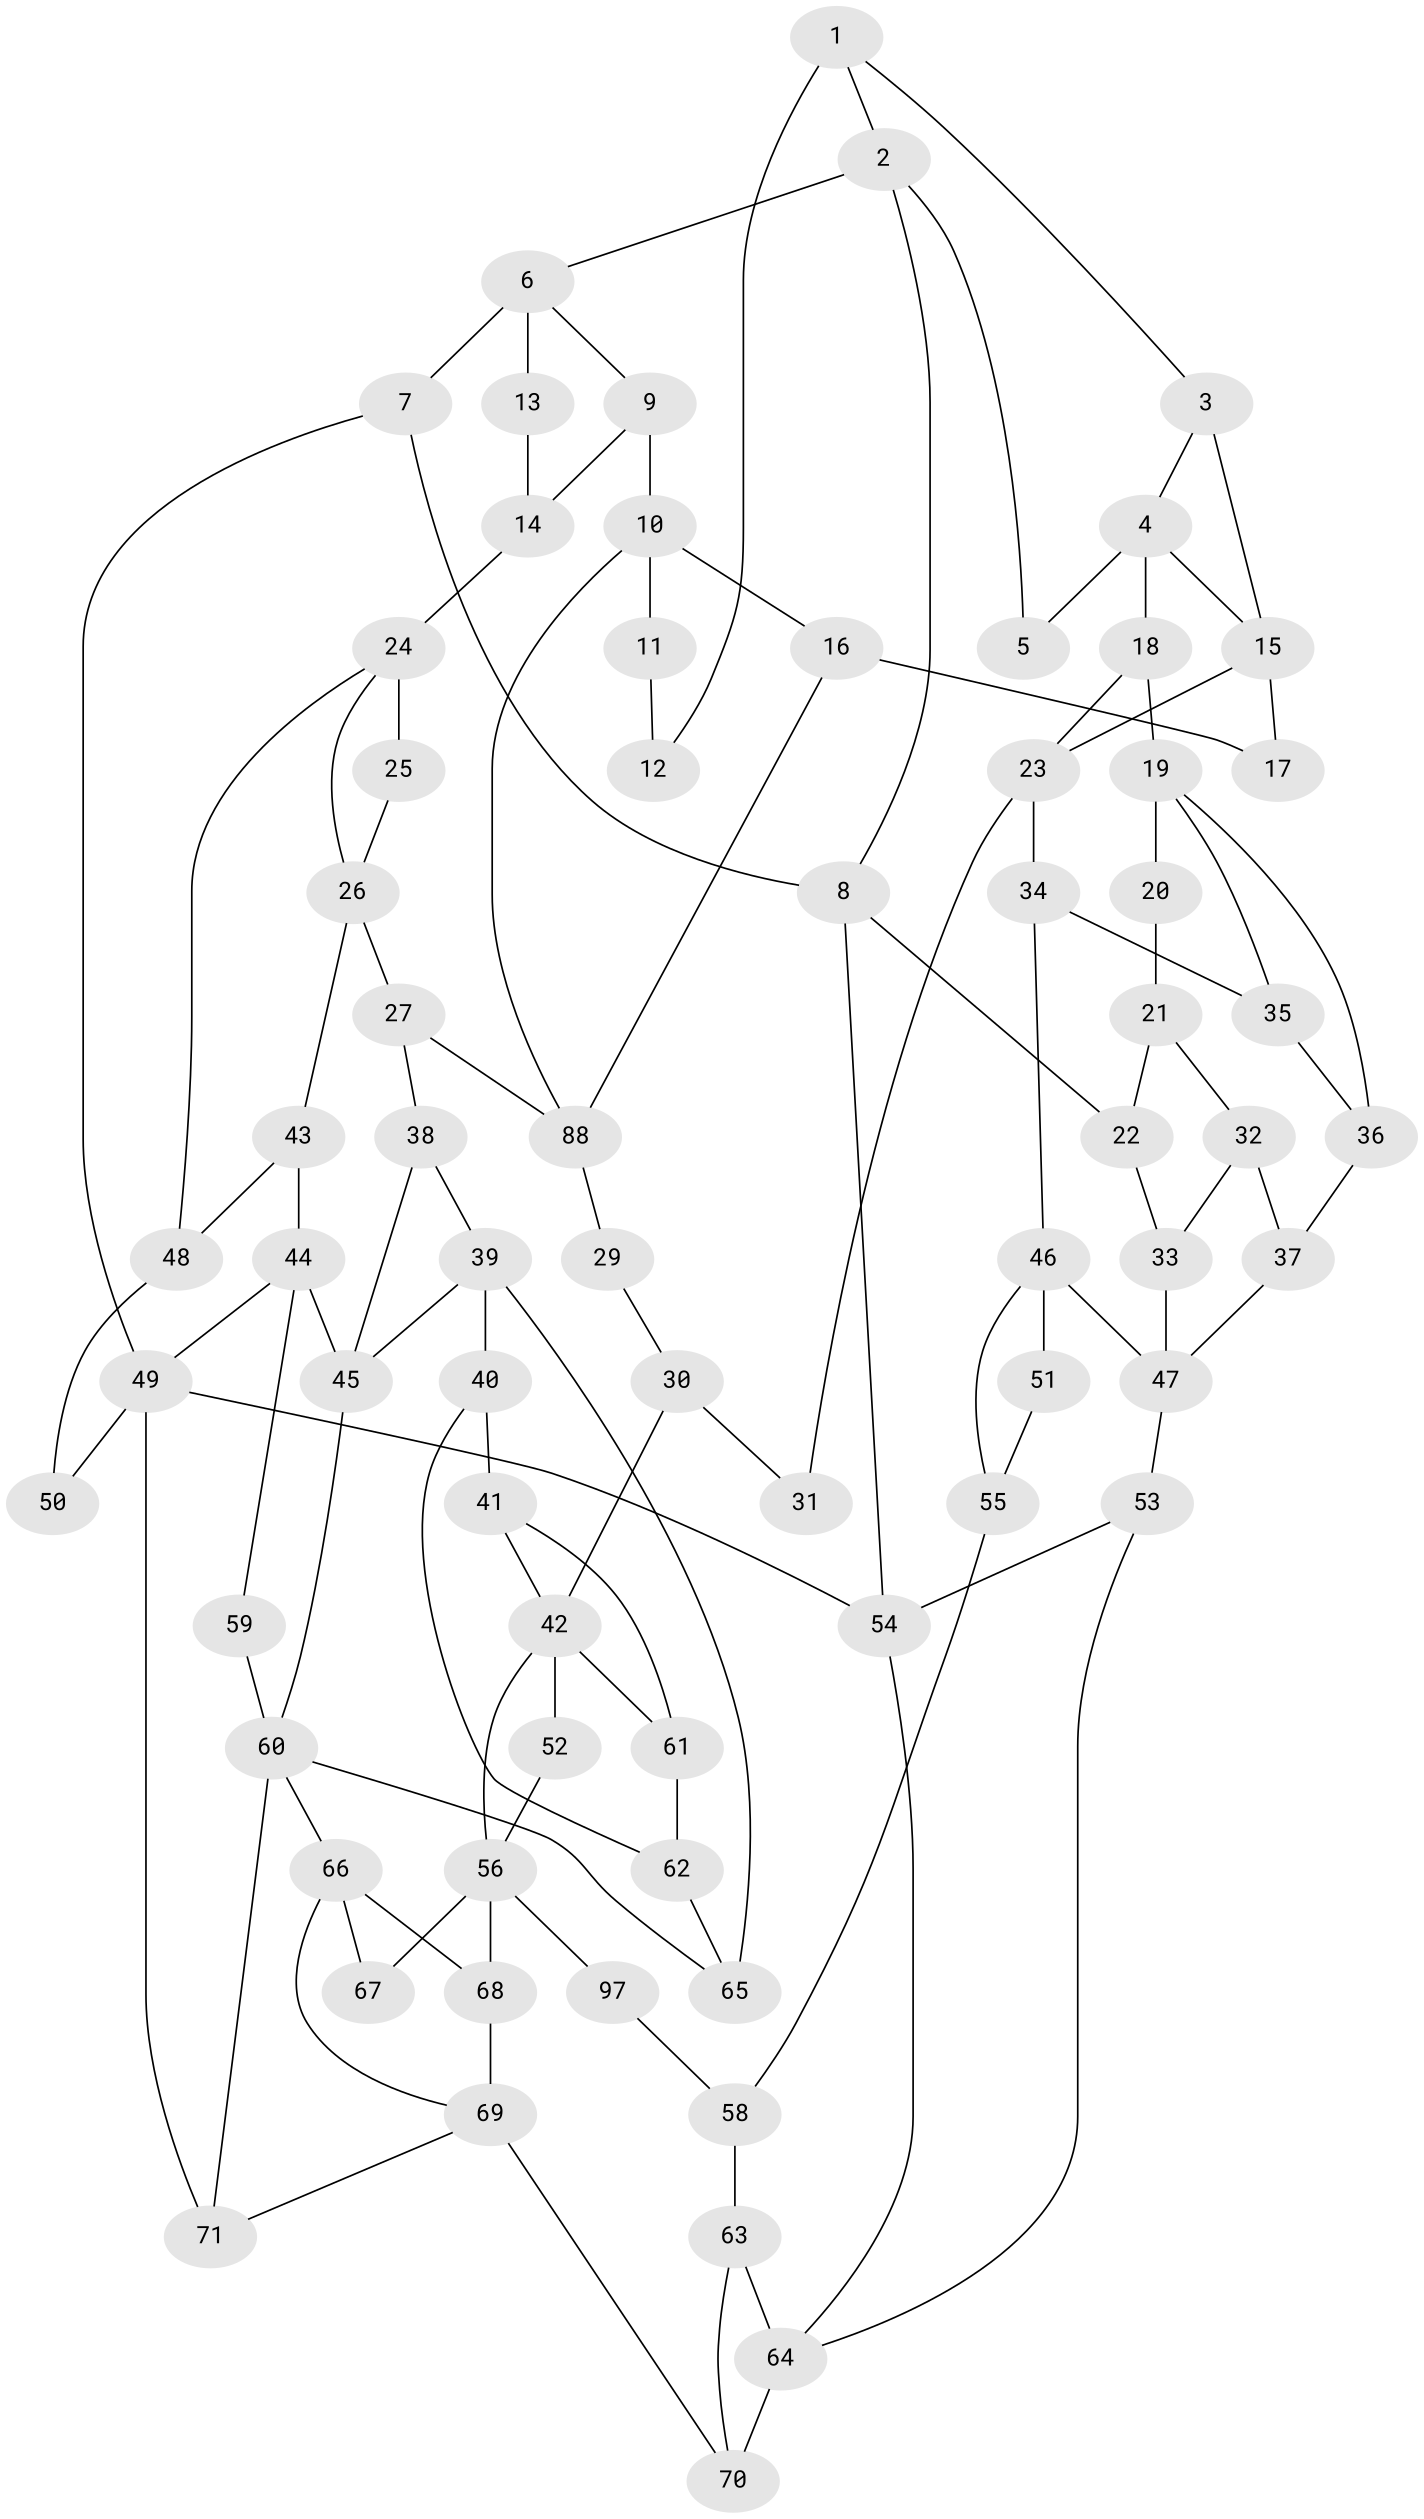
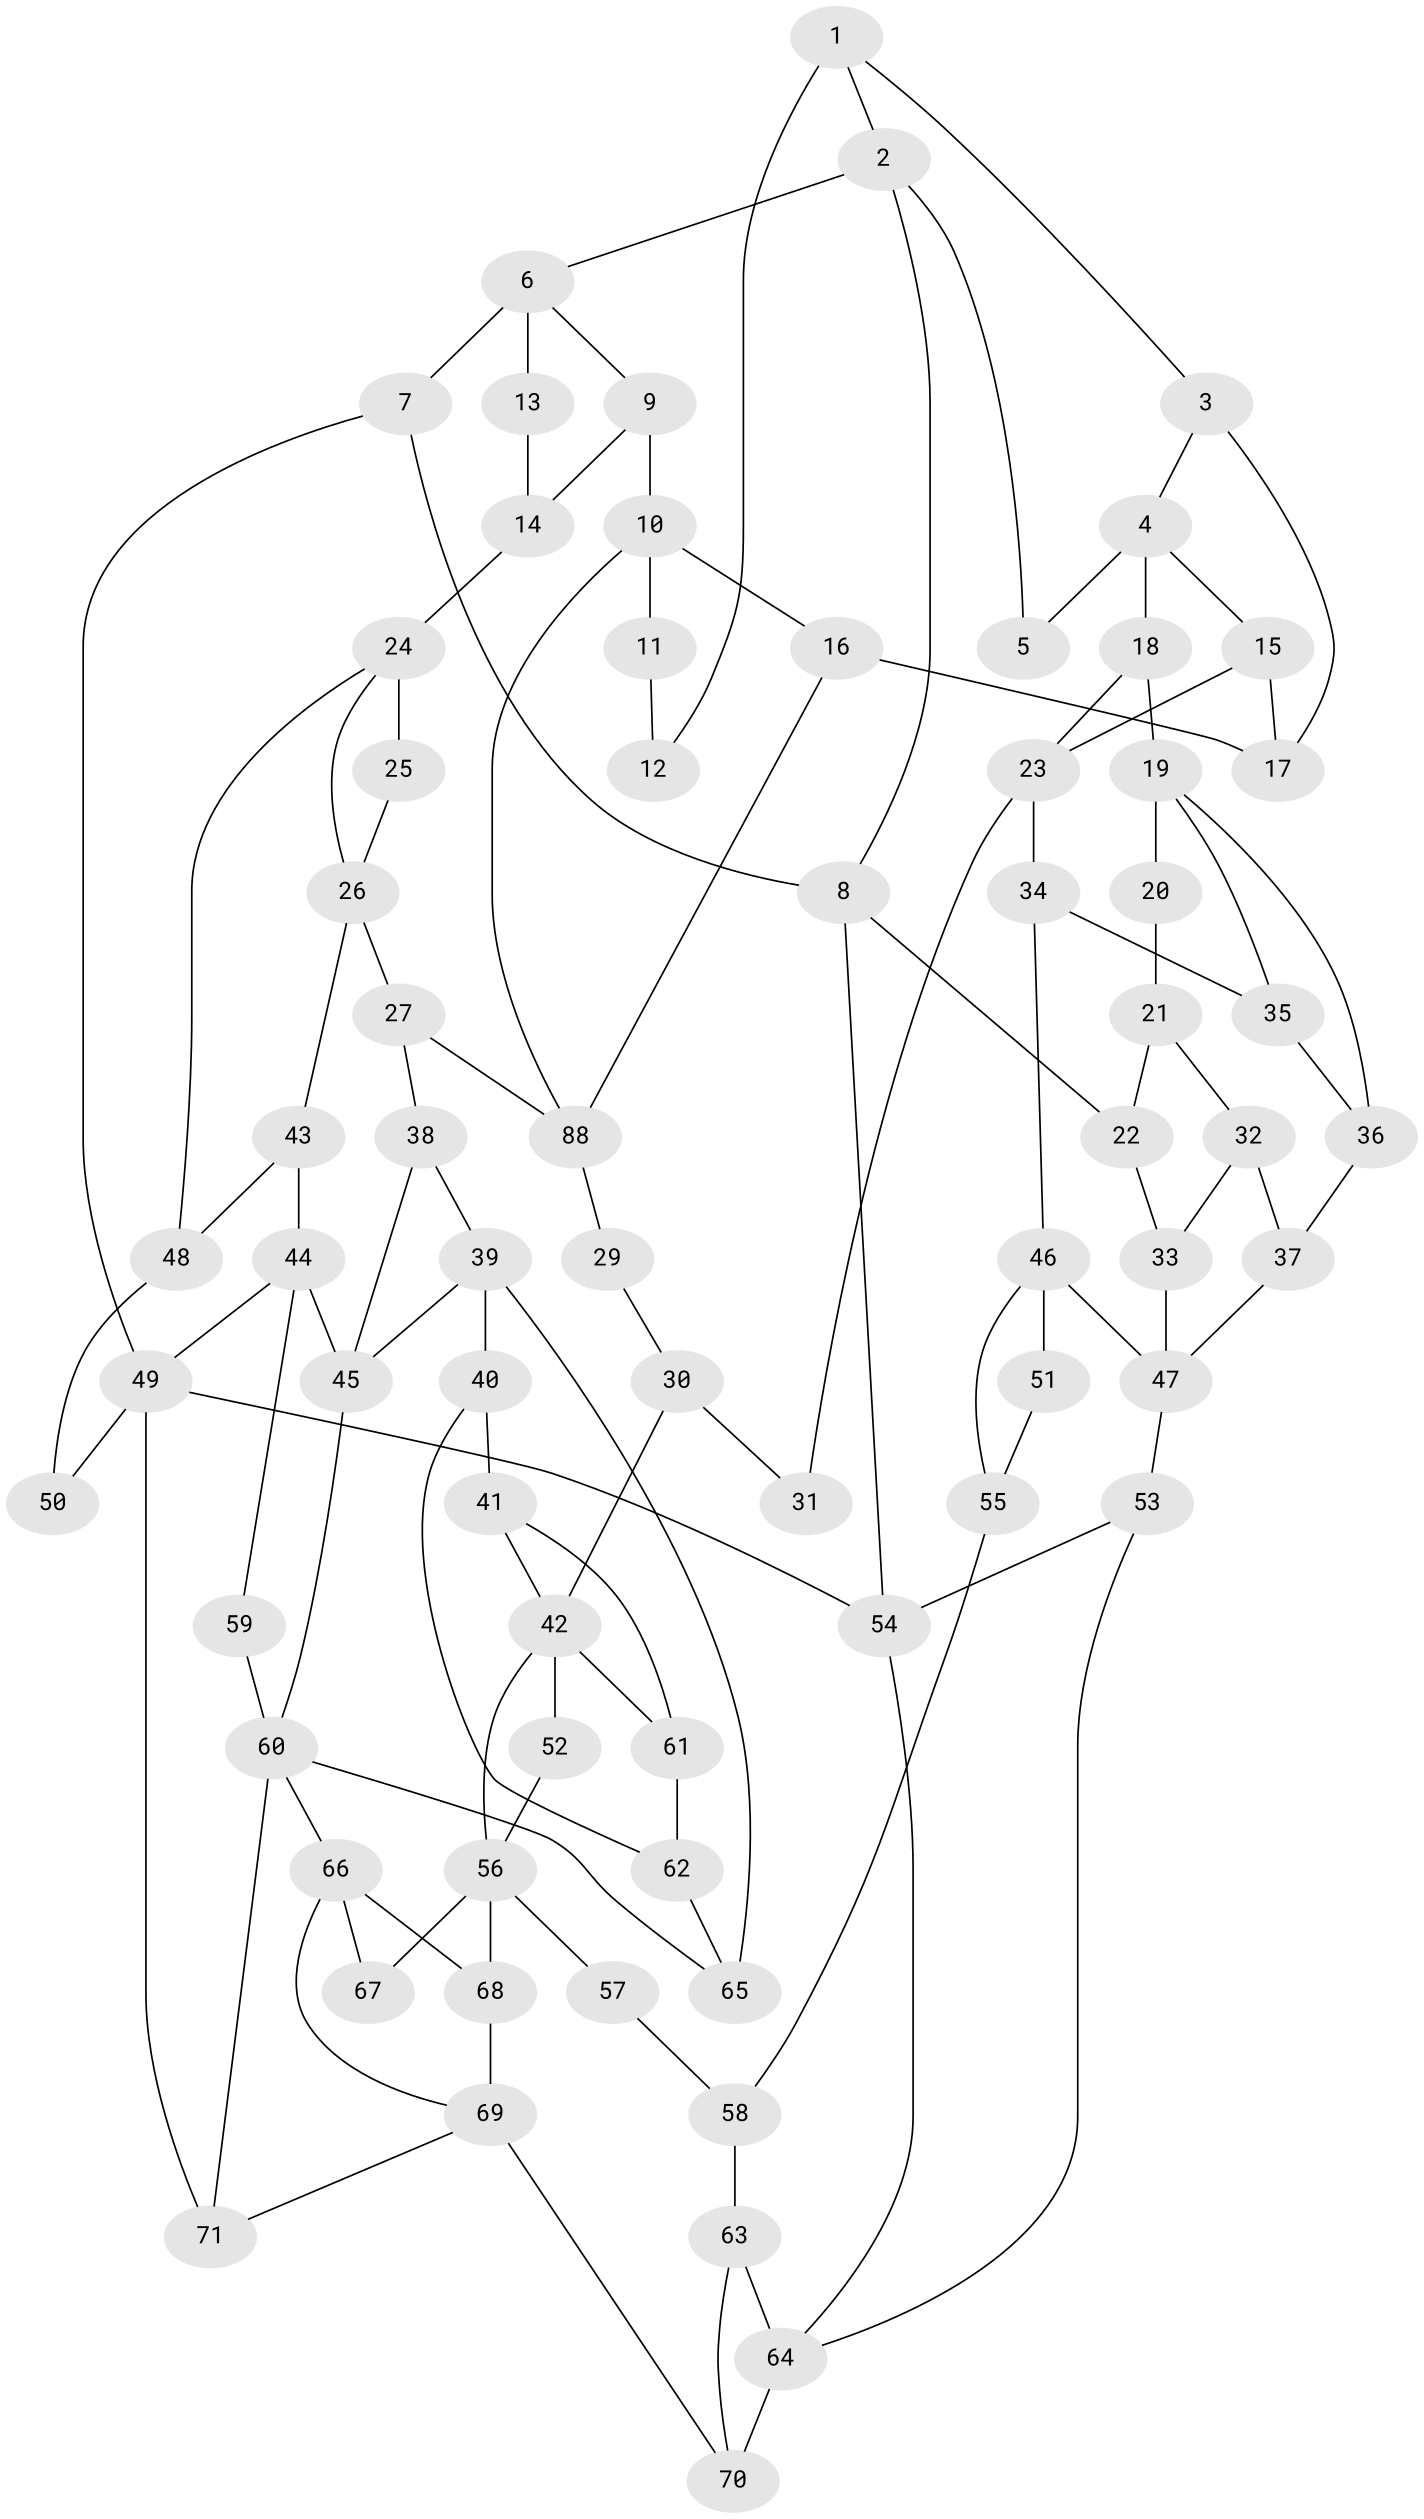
edge "3" -- "15": now "3" -- "17"
node "97": label "97" -> "57"
